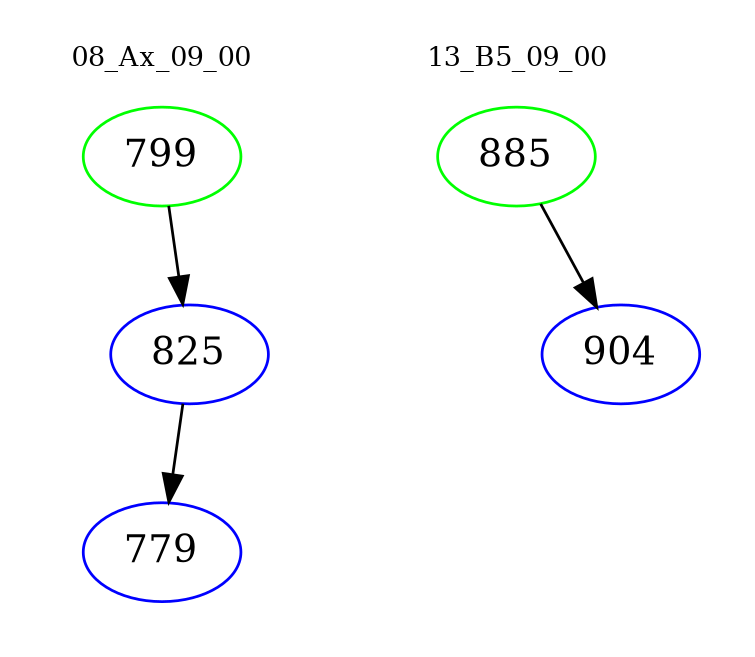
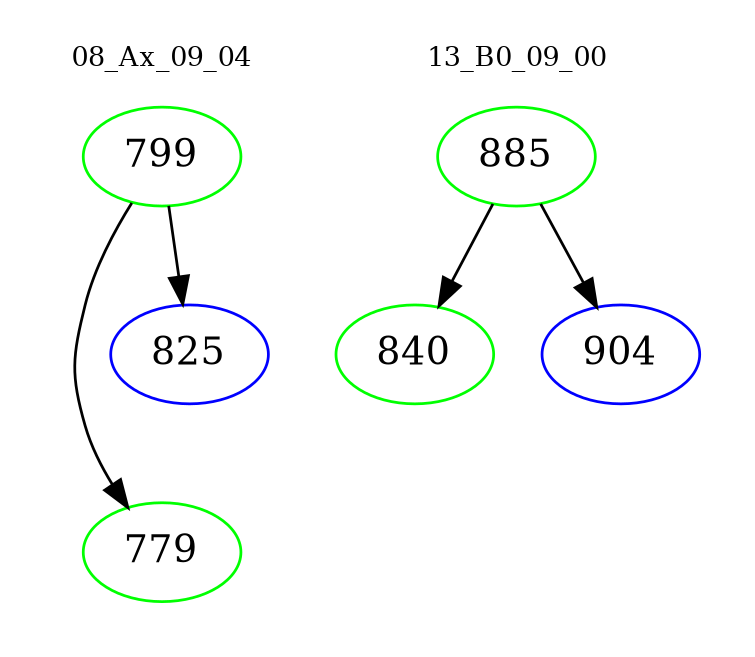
cluster "08_Ax_09_00": label "08_Ax_09_00" -> "08_Ax_09_04"
cluster "13_B5_09_00": label "13_B5_09_00" -> "13_B0_09_00"
node "840": added
edge "825" -> "779": now "799" -> "779"
node "779": color blue -> green
